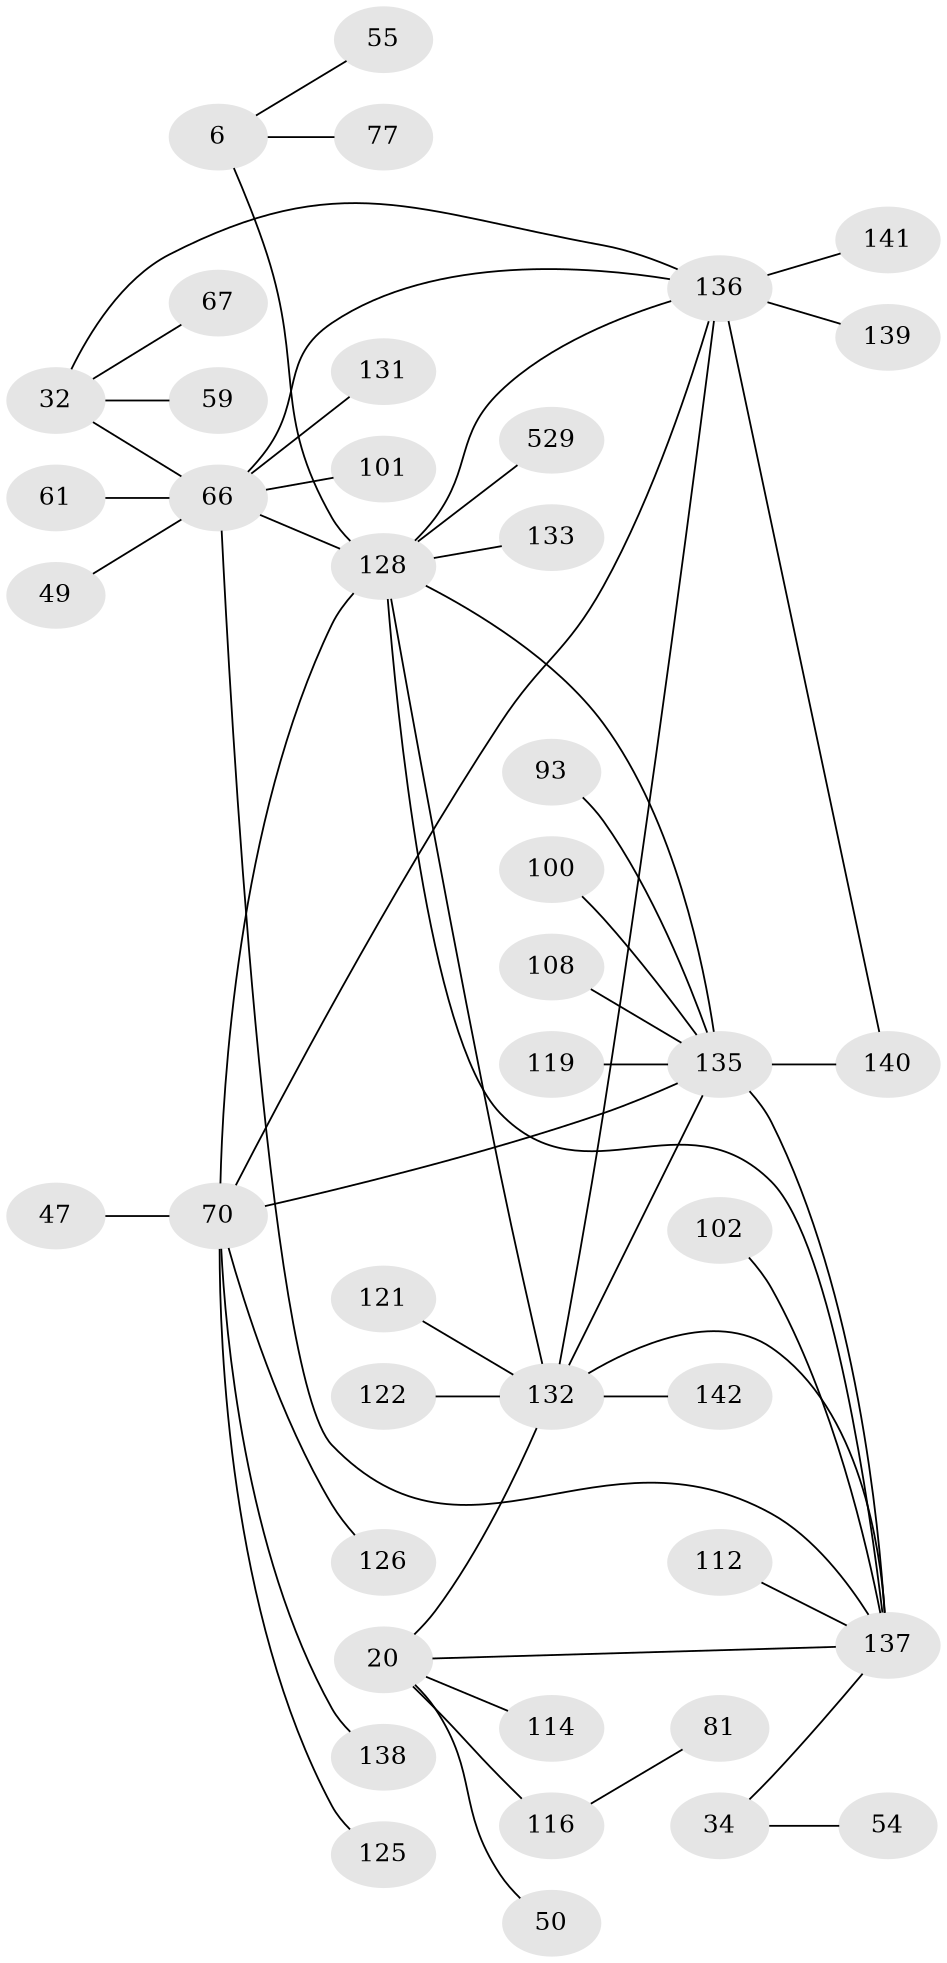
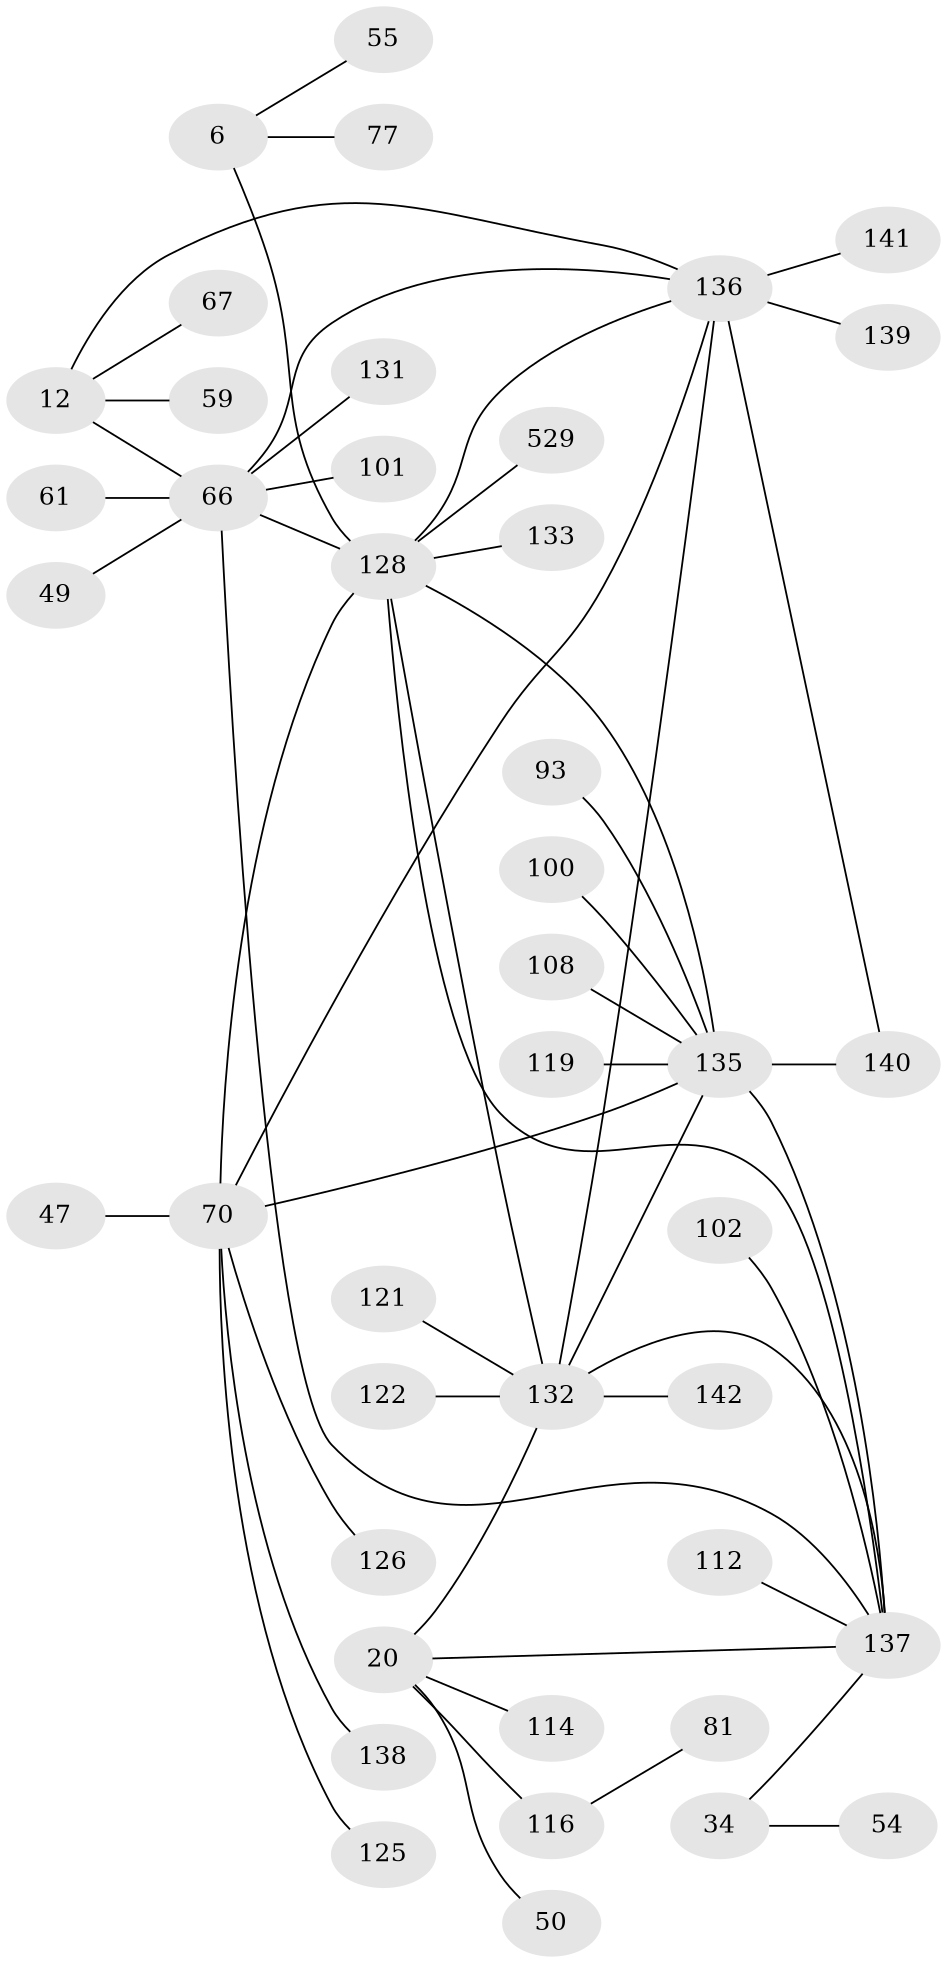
node "32": label "32" -> "12"
